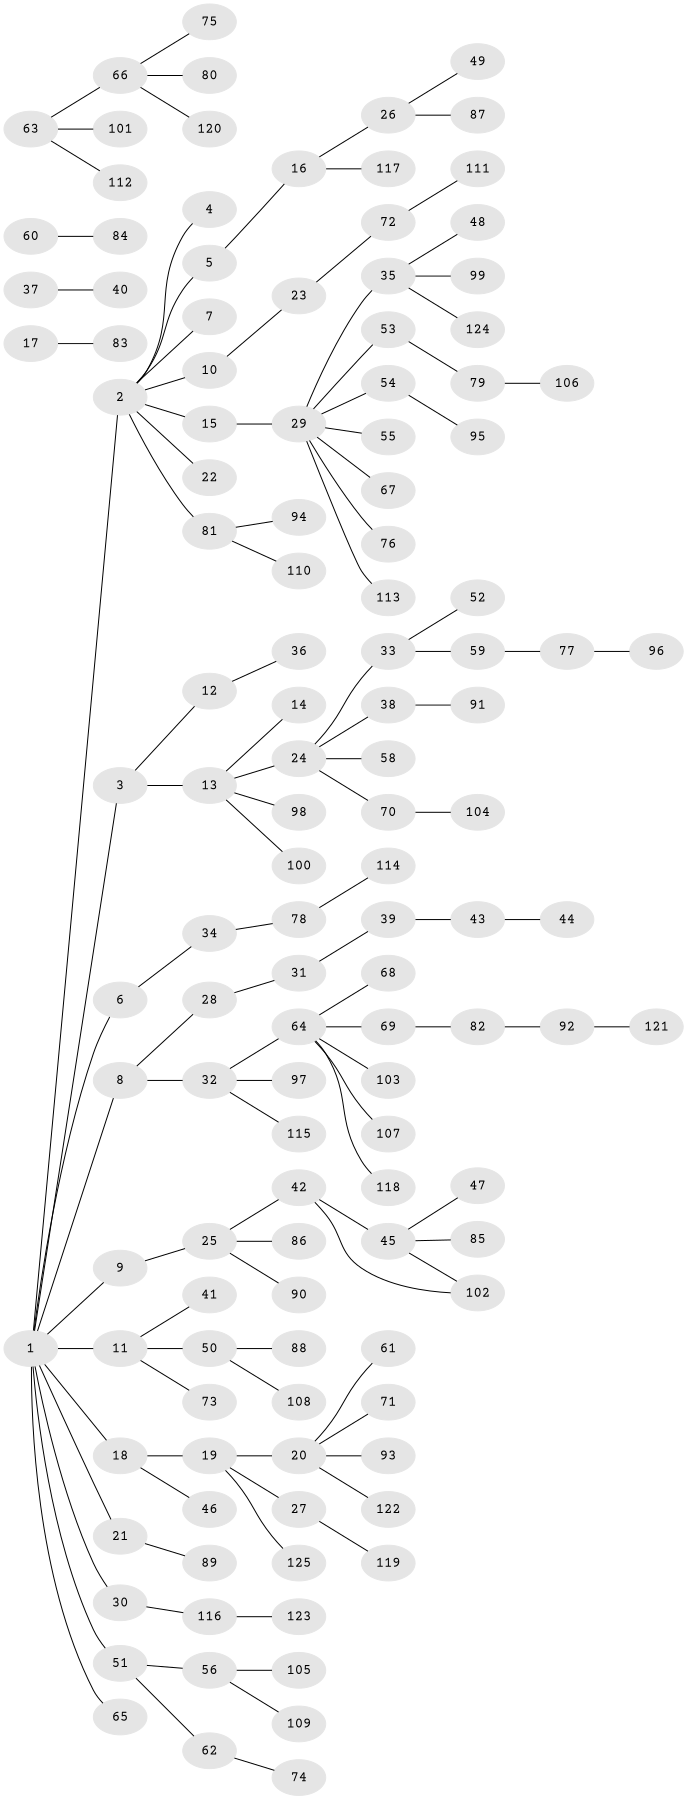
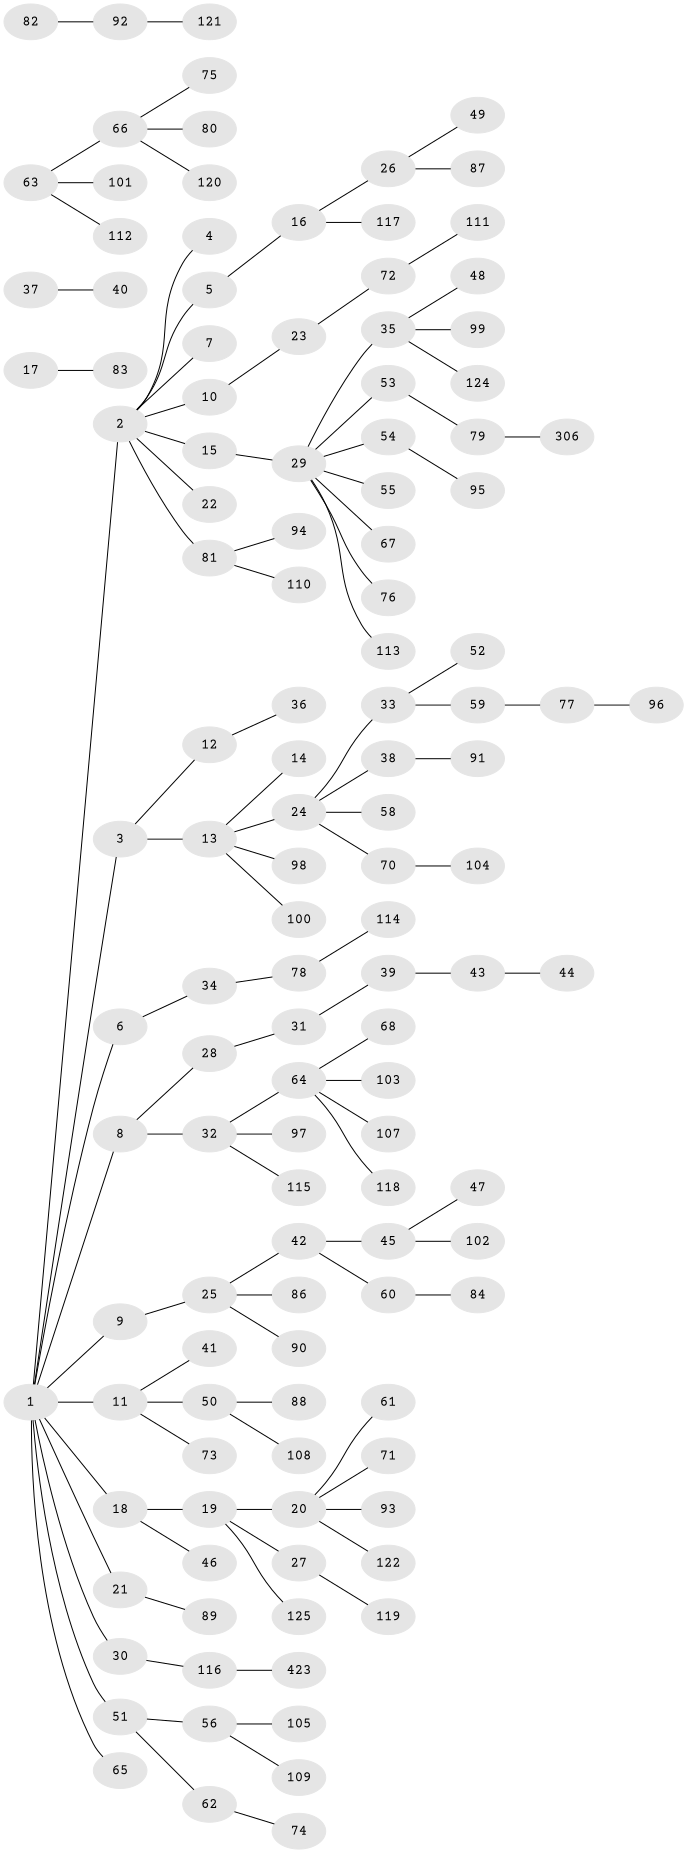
node "106": label "106" -> "306"
node "69": removed
node "85": removed
edge "42" -- "102": now "42" -- "60"
node "123": label "123" -> "423"
